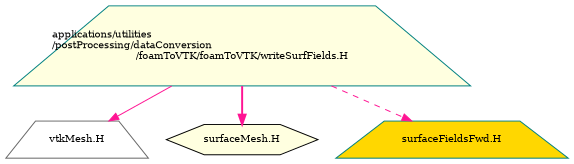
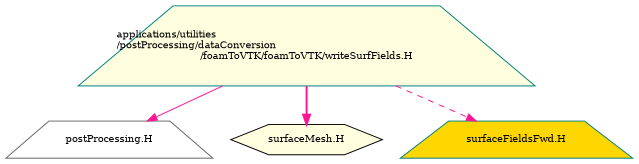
node "vtkMesh.H": label "vtkMesh.H" -> "postProcessing.H"
